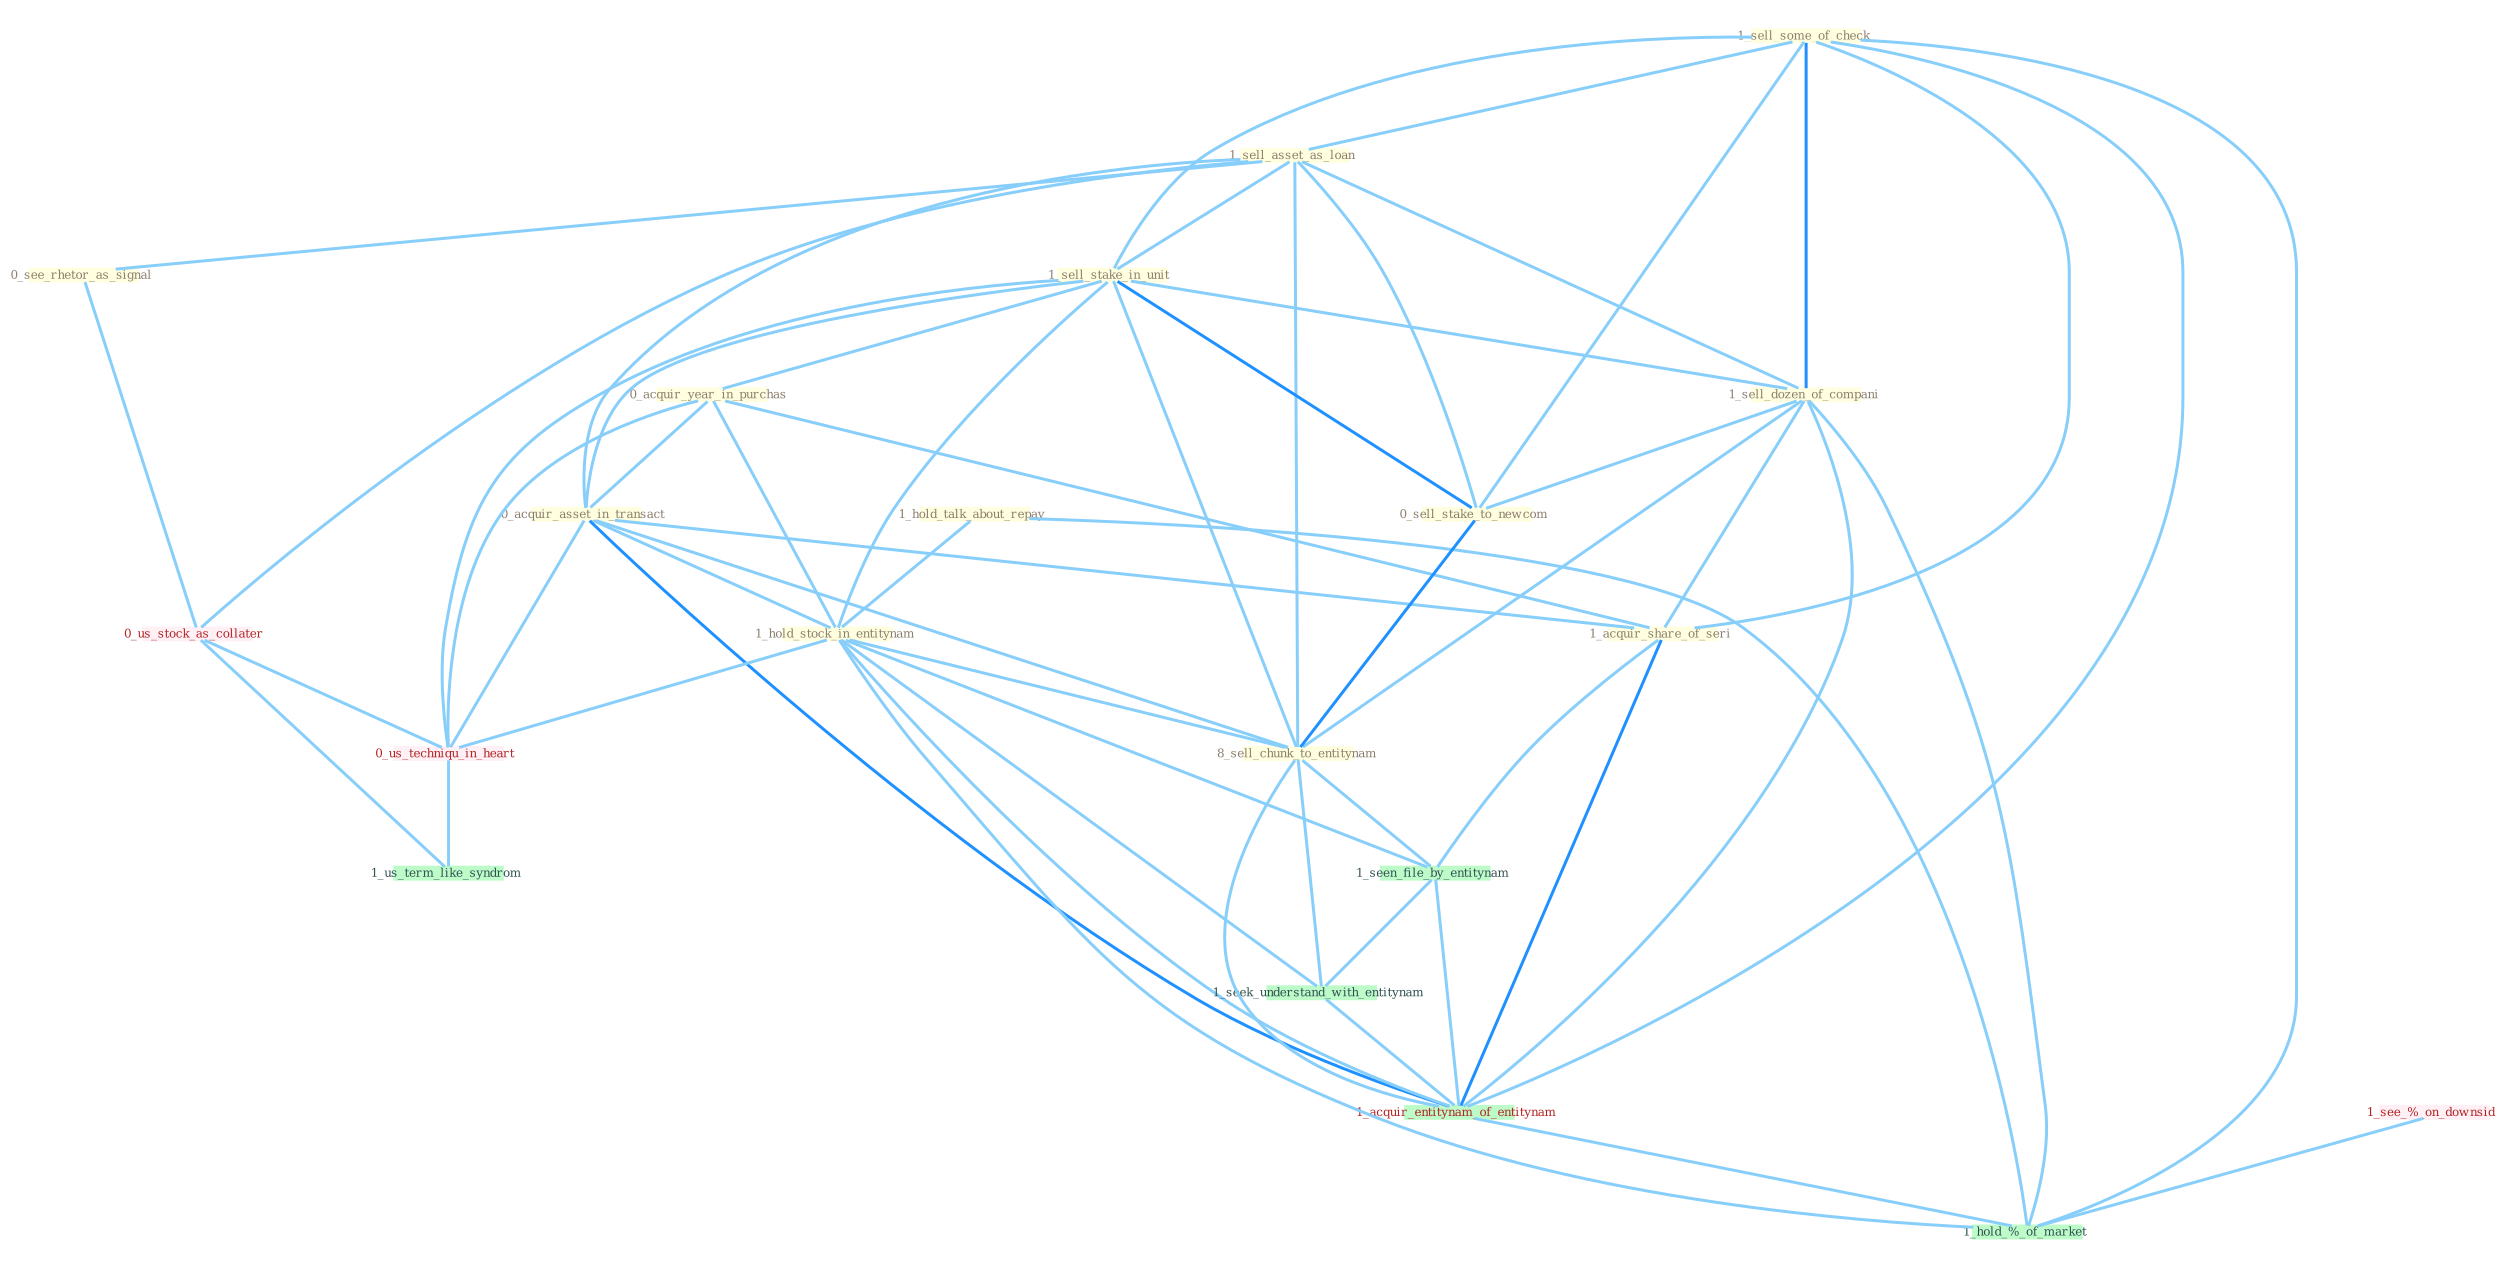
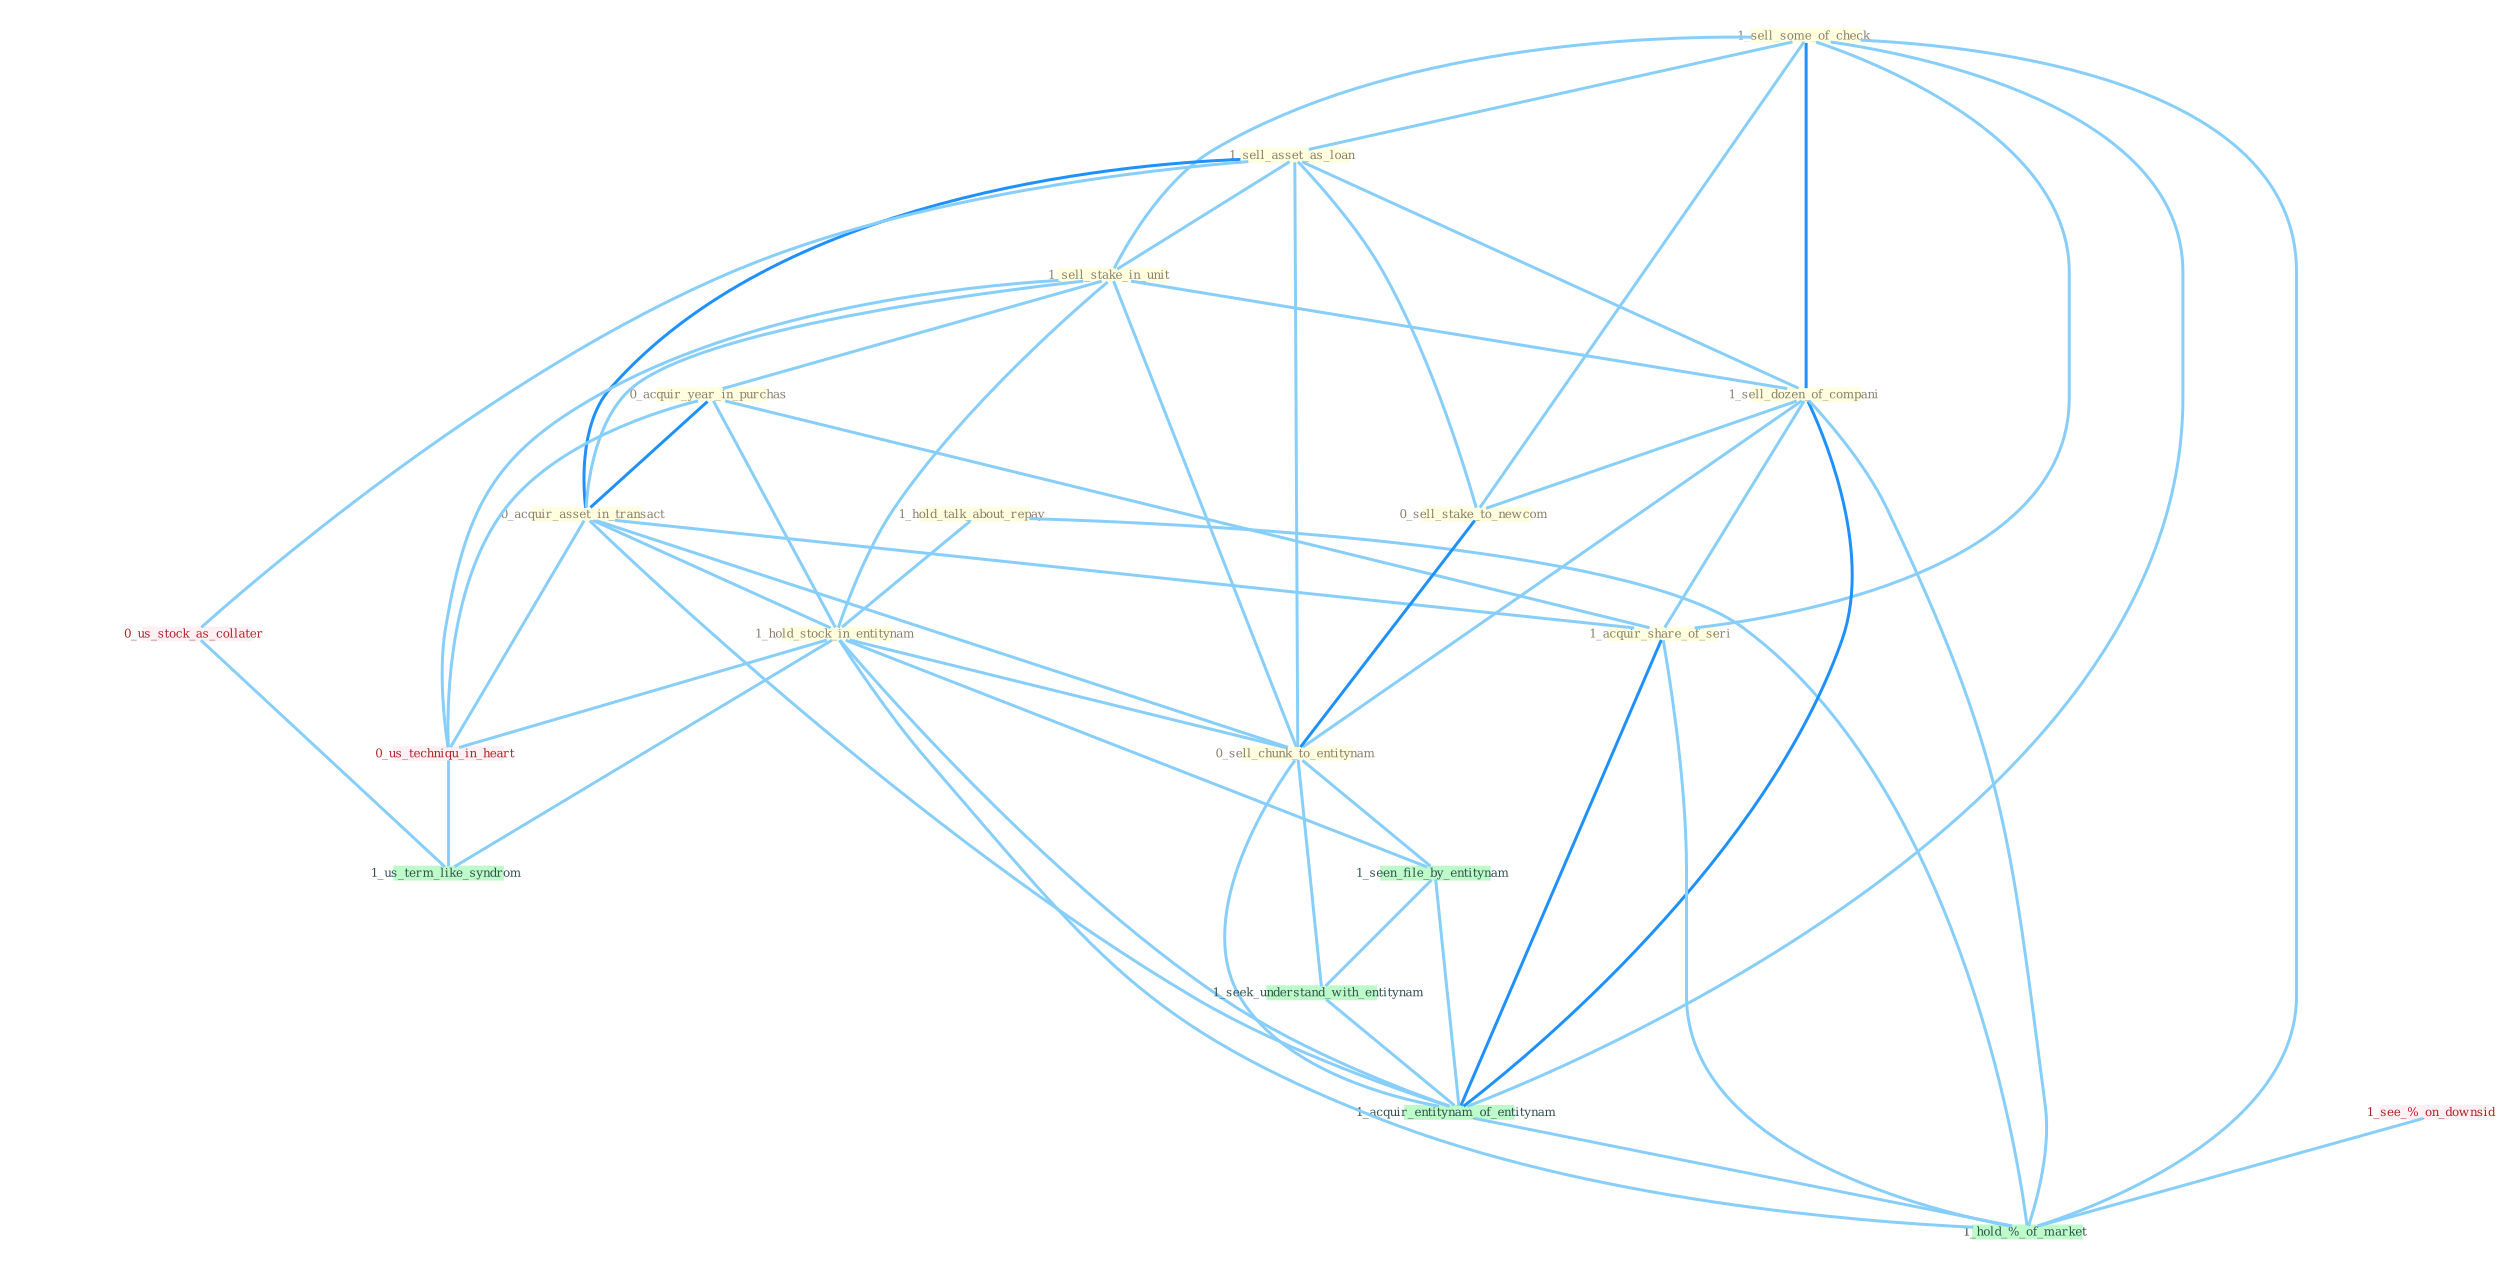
node "0_see_rhetor_as_signal": removed
edge "1_sell_asset_as_loan" -- "0_acquir_asset_in_transact": color #87cefa -> #1e90ff
edge "1_sell_stake_in_unit" -- "0_sell_stake_to_newcom": removed
edge "0_acquir_year_in_purchas" -- "0_acquir_asset_in_transact": color #87cefa -> #1e90ff
edge "0_us_stock_as_collater" -- "0_us_techniqu_in_heart": removed
edge "1_acquir_share_of_seri" -- "1_seen_file_by_entitynam": now "1_acquir_share_of_seri" -- "1_hold_%_of_market"
node "8_sell_chunk_to_entitynam": label "8_sell_chunk_to_entitynam" -> "0_sell_chunk_to_entitynam"
edge "1_sell_dozen_of_compani" -- "1_acquir_entitynam_of_entitynam": color #87cefa -> #1e90ff
edge "1_hold_stock_in_entitynam" -- "1_seek_understand_with_entitynam": now "1_hold_stock_in_entitynam" -- "1_us_term_like_syndrom"
edge "0_acquir_asset_in_transact" -- "1_acquir_entitynam_of_entitynam": color #1e90ff -> #87cefa
node "1_acquir_entitynam_of_entitynam": fontcolor #b22222 -> #2f4f4f
